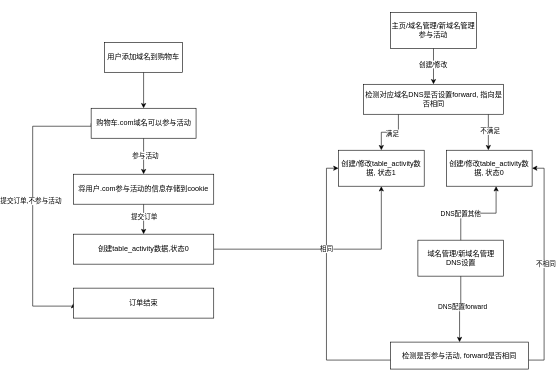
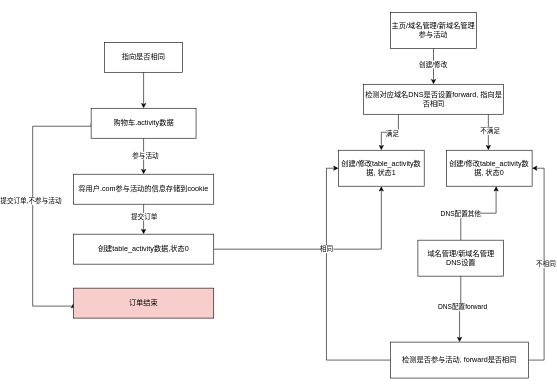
node "用户添加域名到购物车": label "用户添加域名到购物车" -> "指向是否相同"
node "购物车.com域名可以参与活动": label "购物车.com域名可以参与活动" -> "购物车.activity数据"
node "订单结束": fillcolor #ffffff -> #f8cecc
node "检测是否参与活动, forward是否相同": size 138x27 -> 138x36
